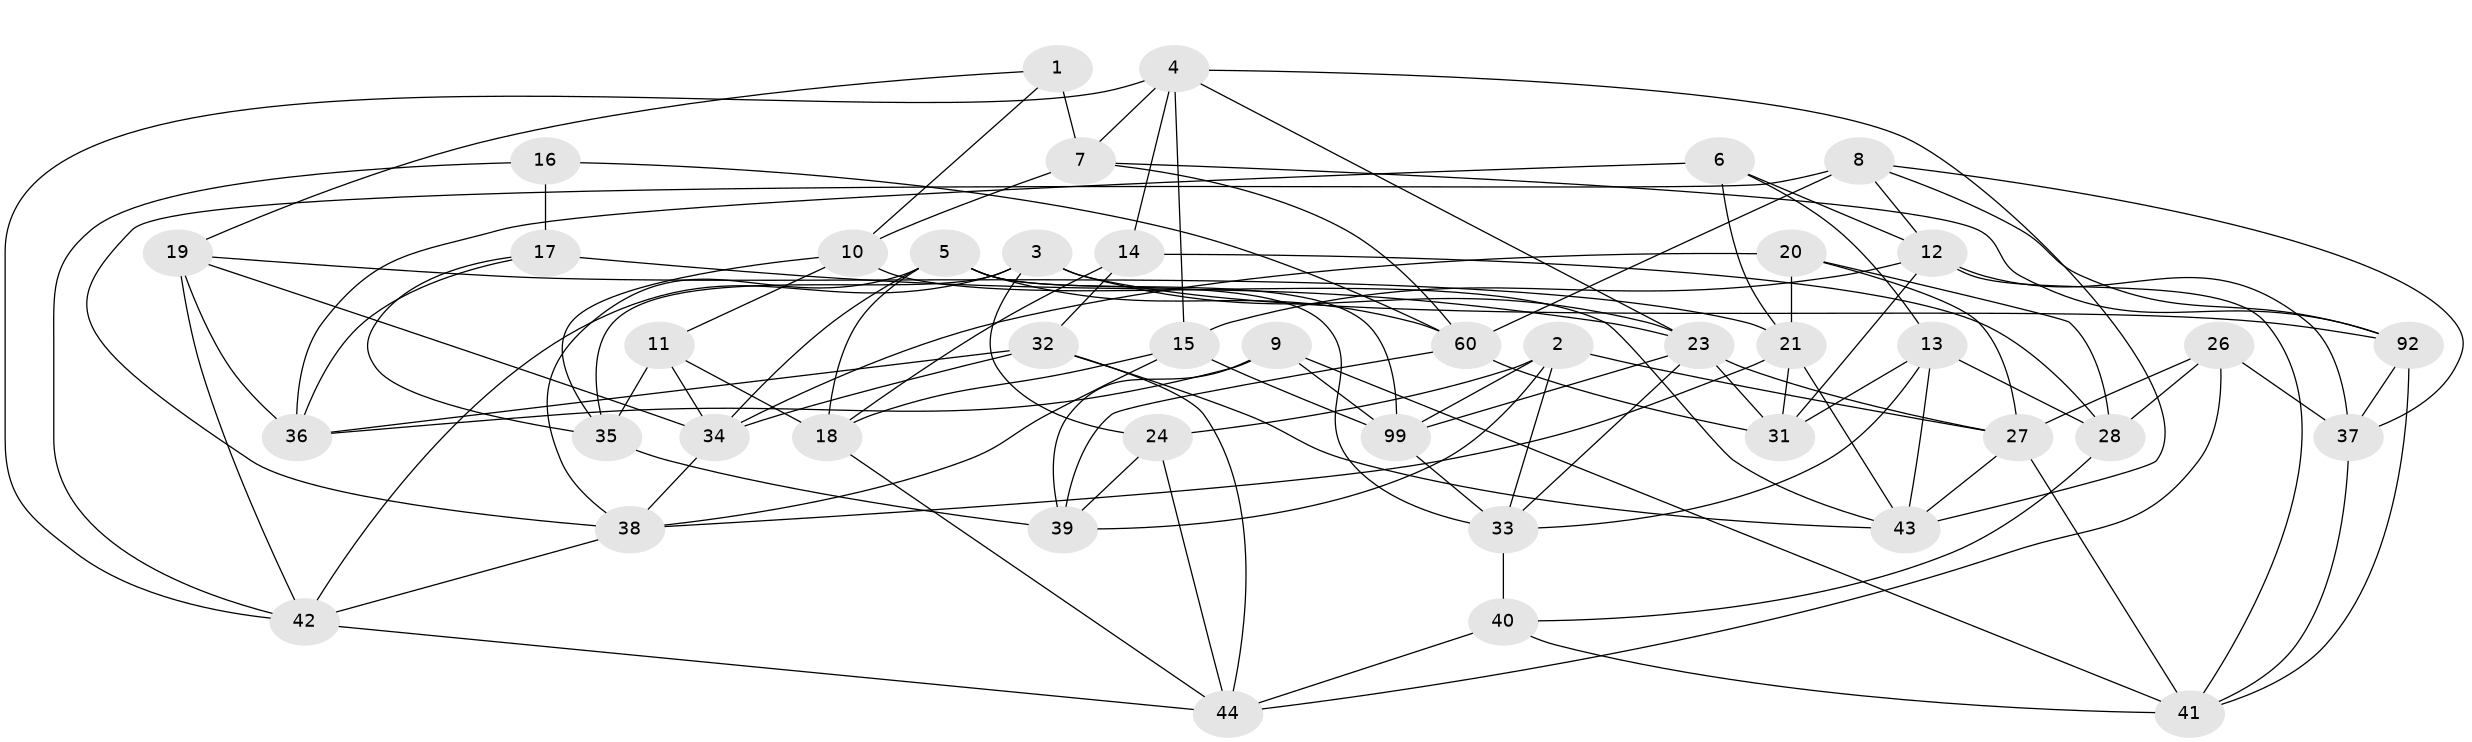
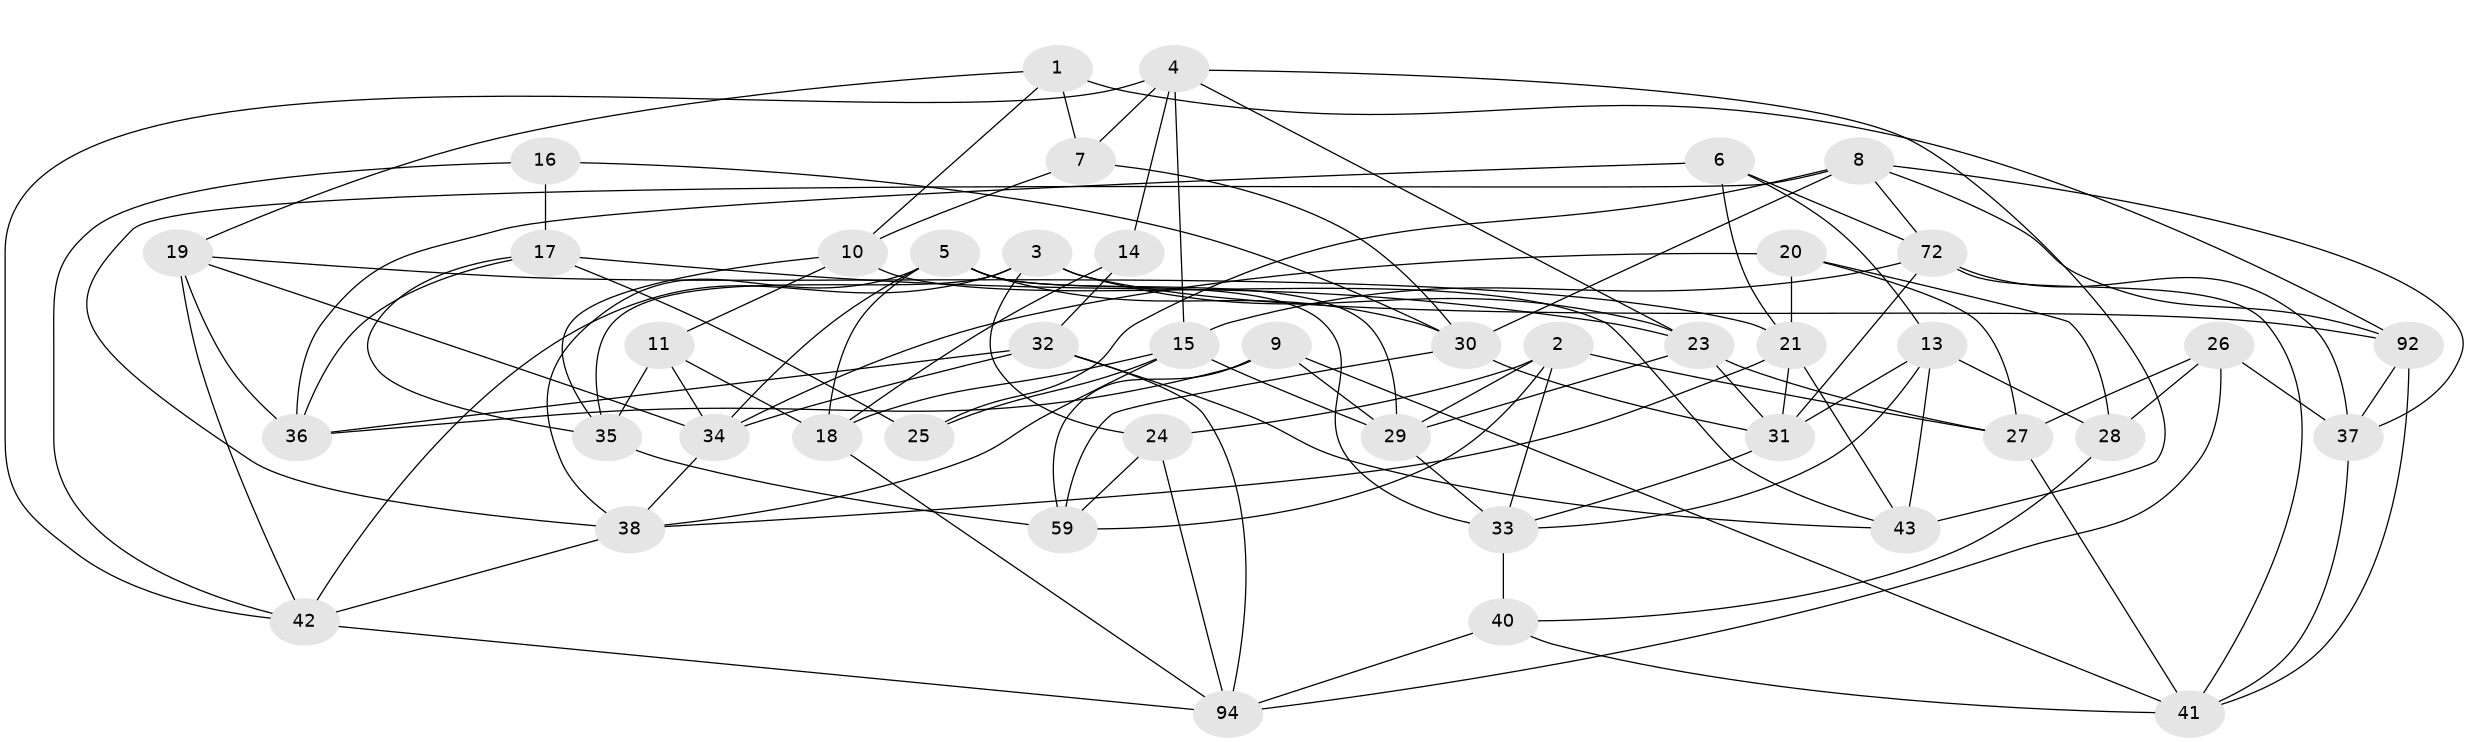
edge "7" -- "92": now "1" -- "92"
node "12": label "12" -> "72"
edge "14" -- "28": removed
node "60": label "60" -> "30"
node "25": added
node "99": label "99" -> "29"
edge "23" -- "33": now "31" -- "33"
edge "27" -- "43": removed
node "39": label "39" -> "59"
node "44": label "44" -> "94"
